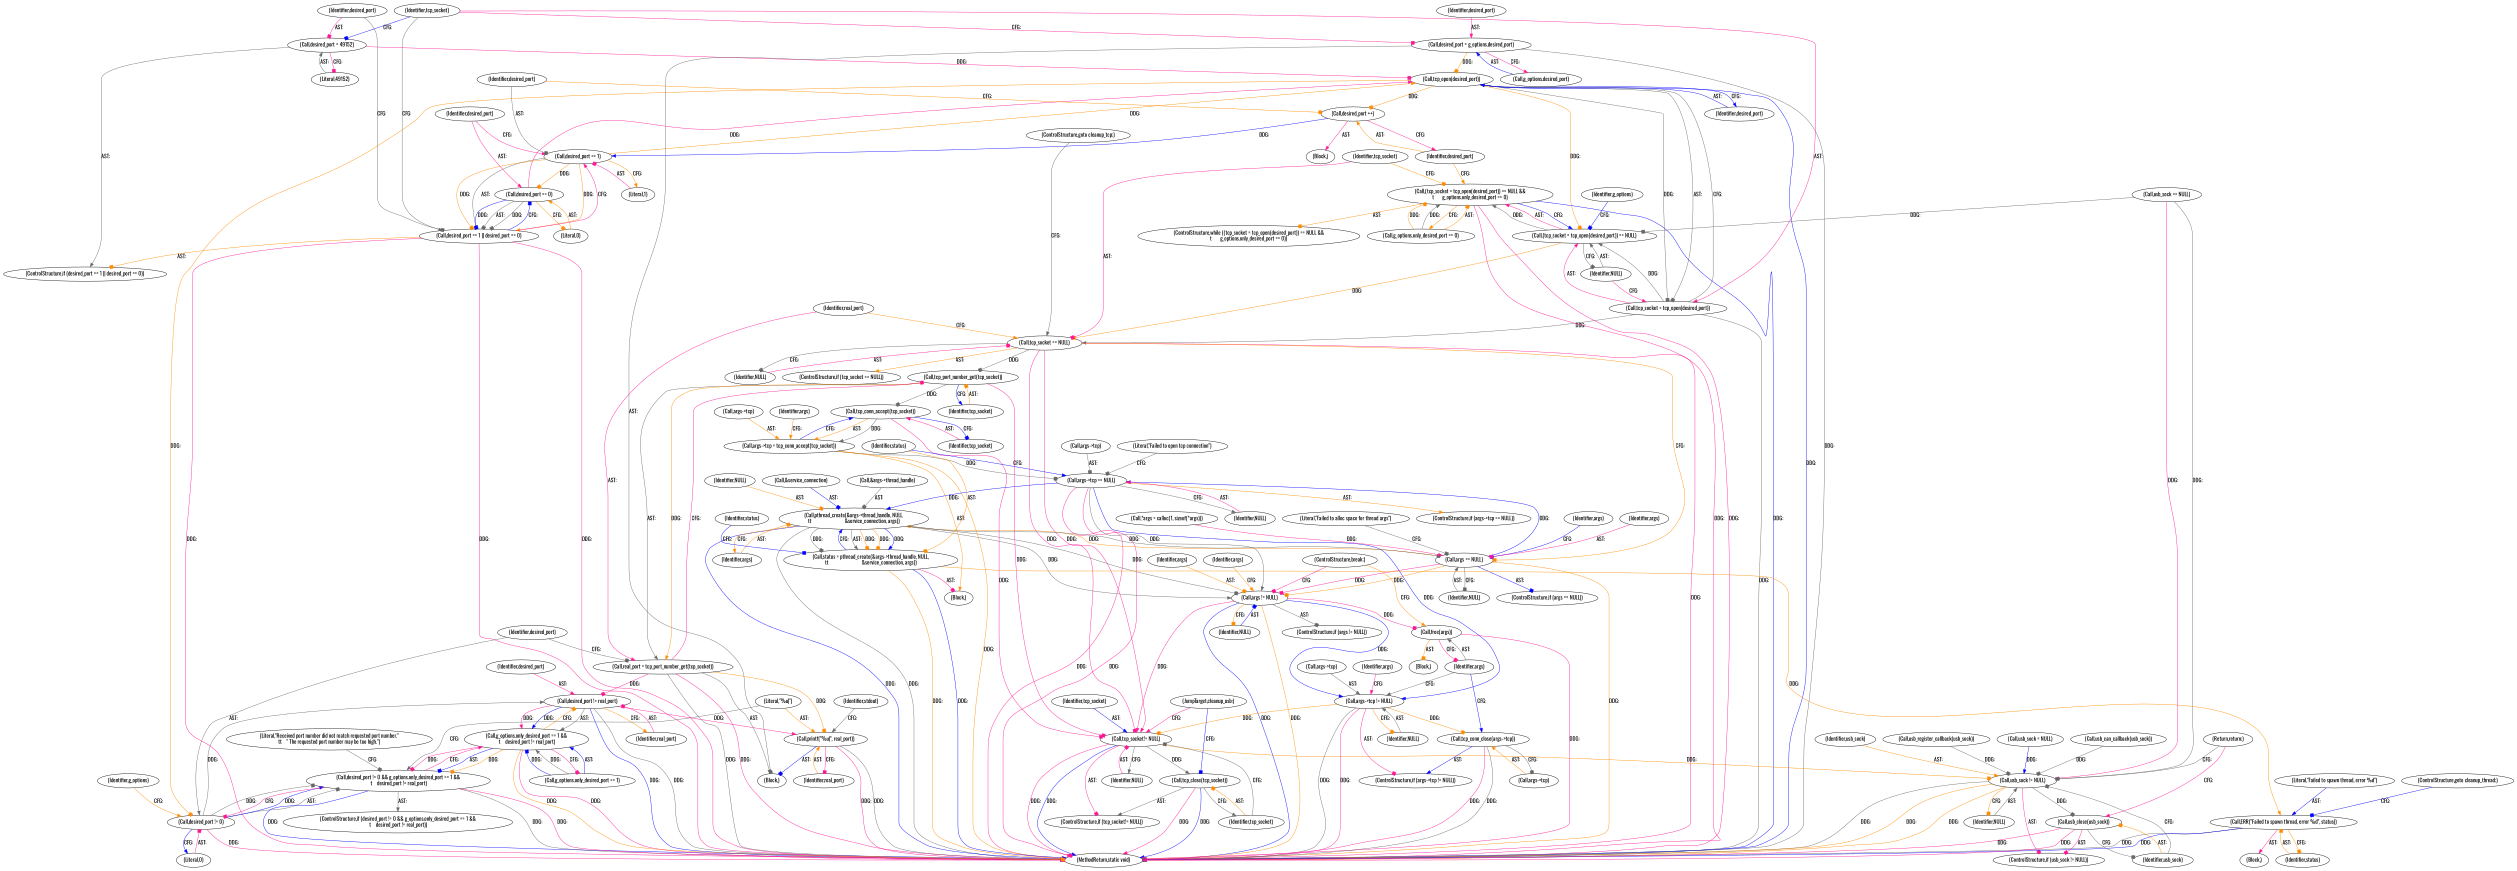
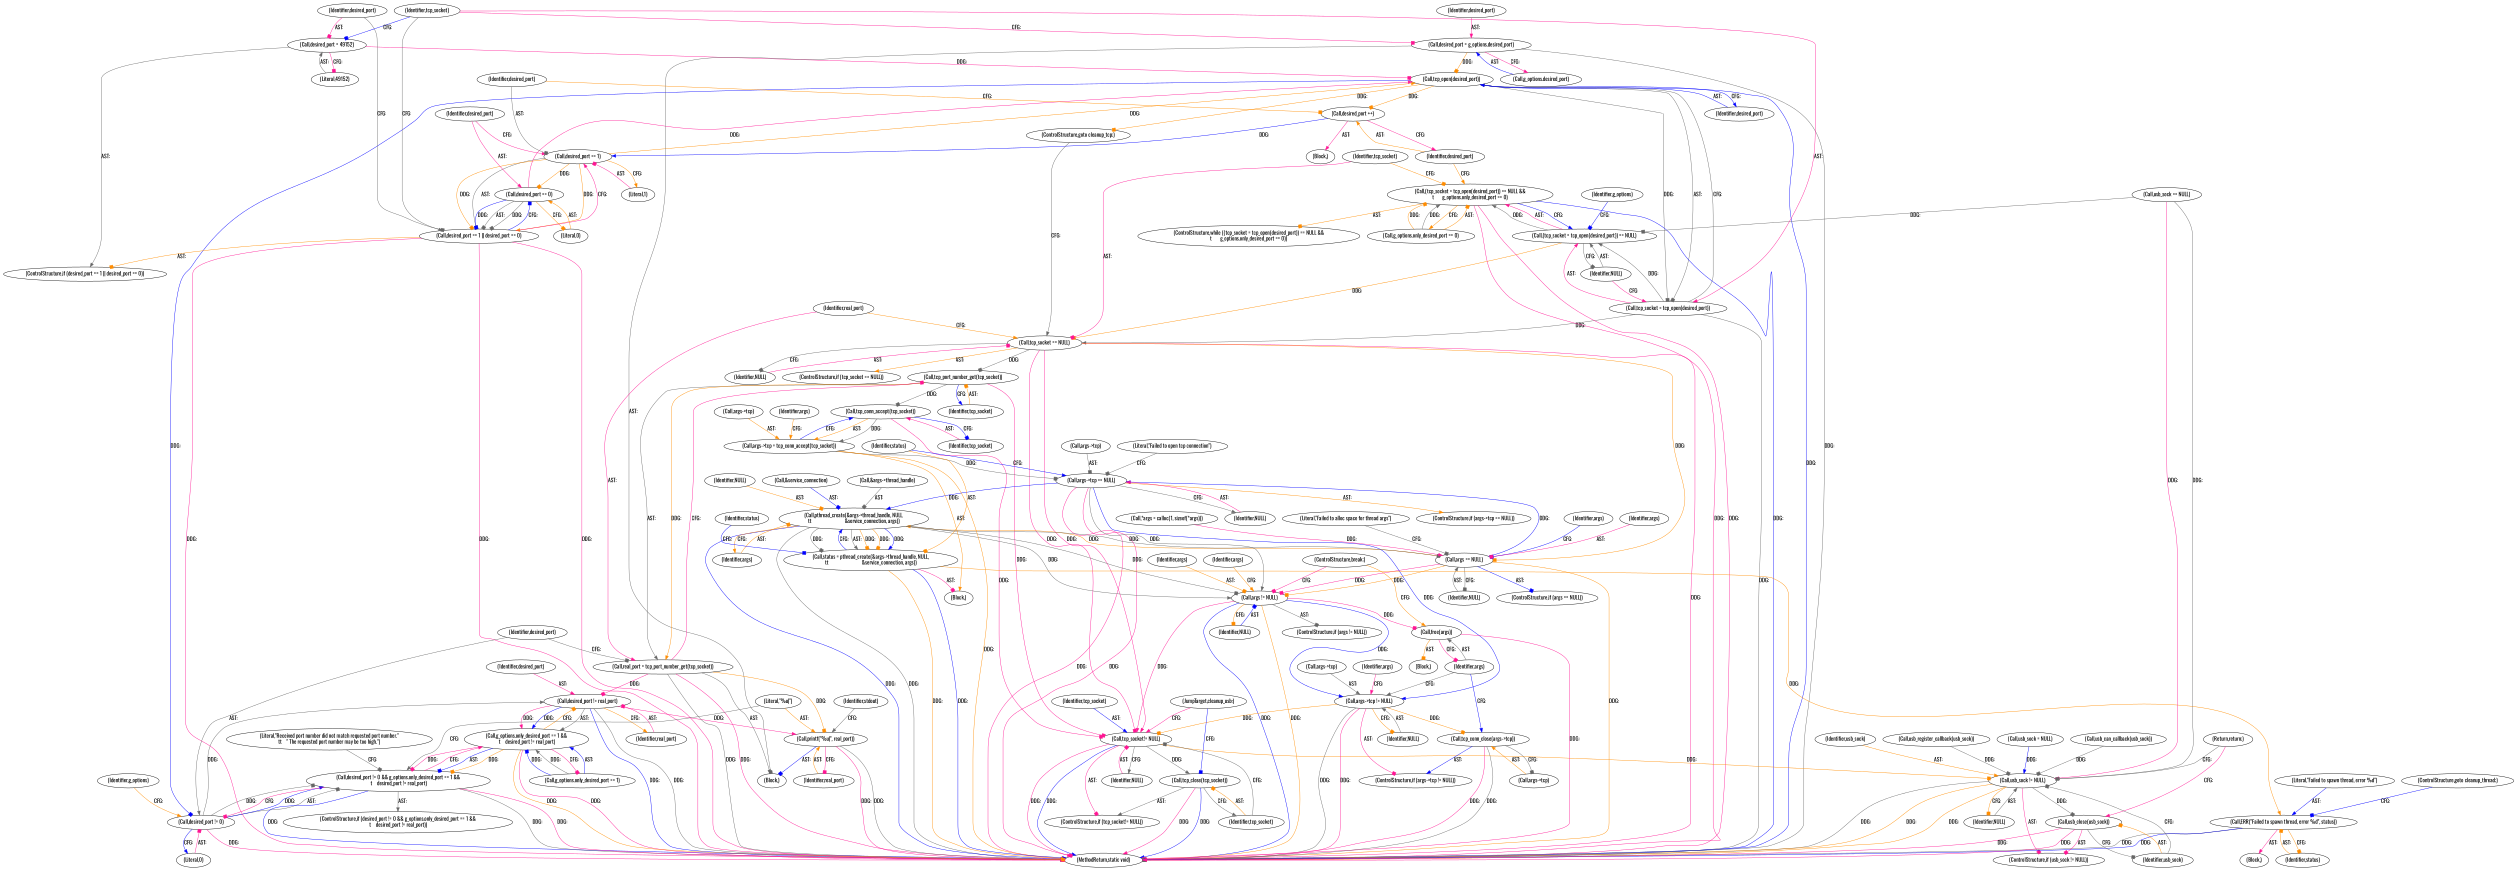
edge "(Call,tcp_open(desired_port))" -> "(Call,desired_port != 0)": color darkorange -> blue
edge "(Call,tcp_open(desired_port))" -> "(Call,(tcp_socket = tcp_open(desired_port)) == NULL)": now "(Call,tcp_open(desired_port))" -> "(ControlStructure,goto cleanup_tcp;)"
edge "(Call,tcp_socket == NULL)" -> "(Call,args == NULL)": label "CFG: " -> "DDG: "
